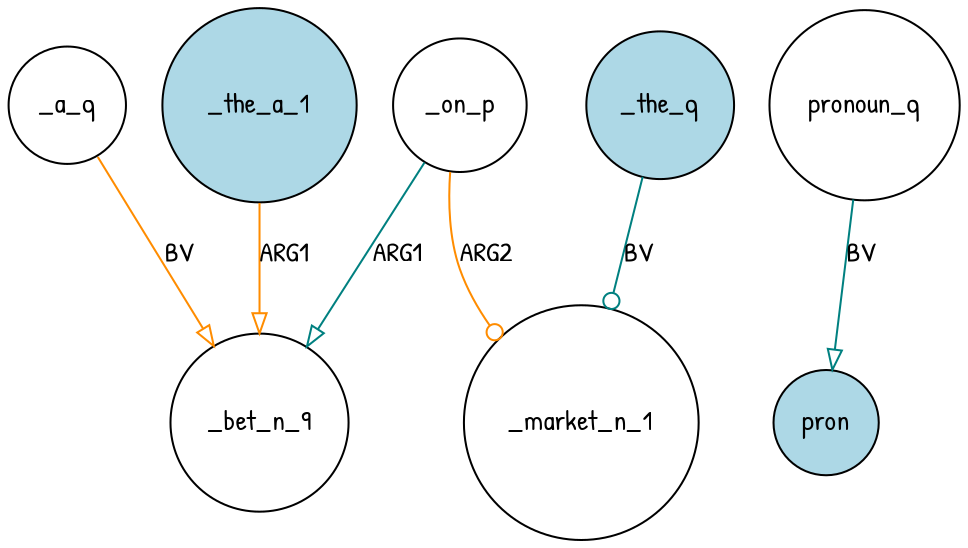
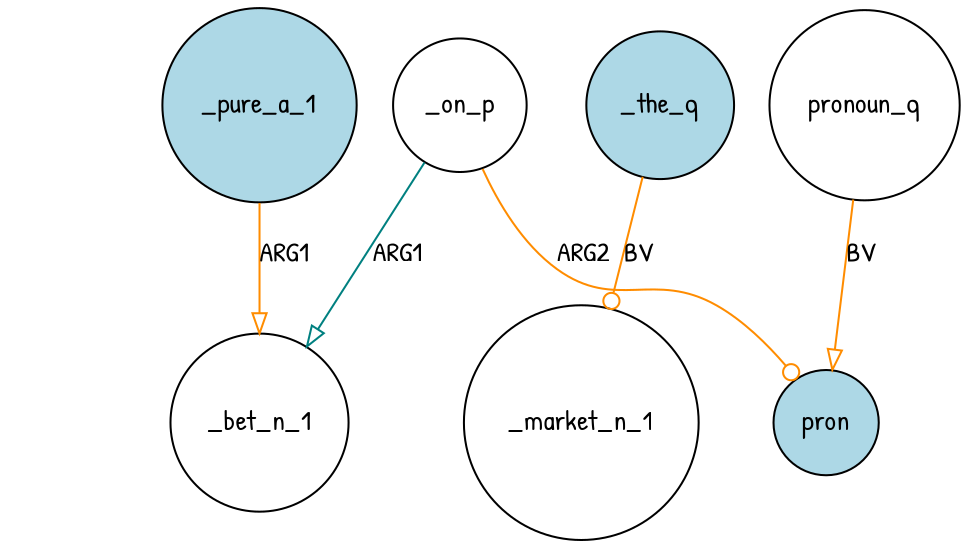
node "_a_q": removed
node "_the_a_1": label "_the_a_1" -> "_pure_a_1"
edge "_the_q" -> "_market_n_1": color teal -> darkorange
edge "_on_p" -> "_market_n_1": now "_on_p" -> "pron"
edge "pronoun_q" -> "pron": color teal -> darkorange
node "_bet_n_9": label "_bet_n_9" -> "_bet_n_1"
